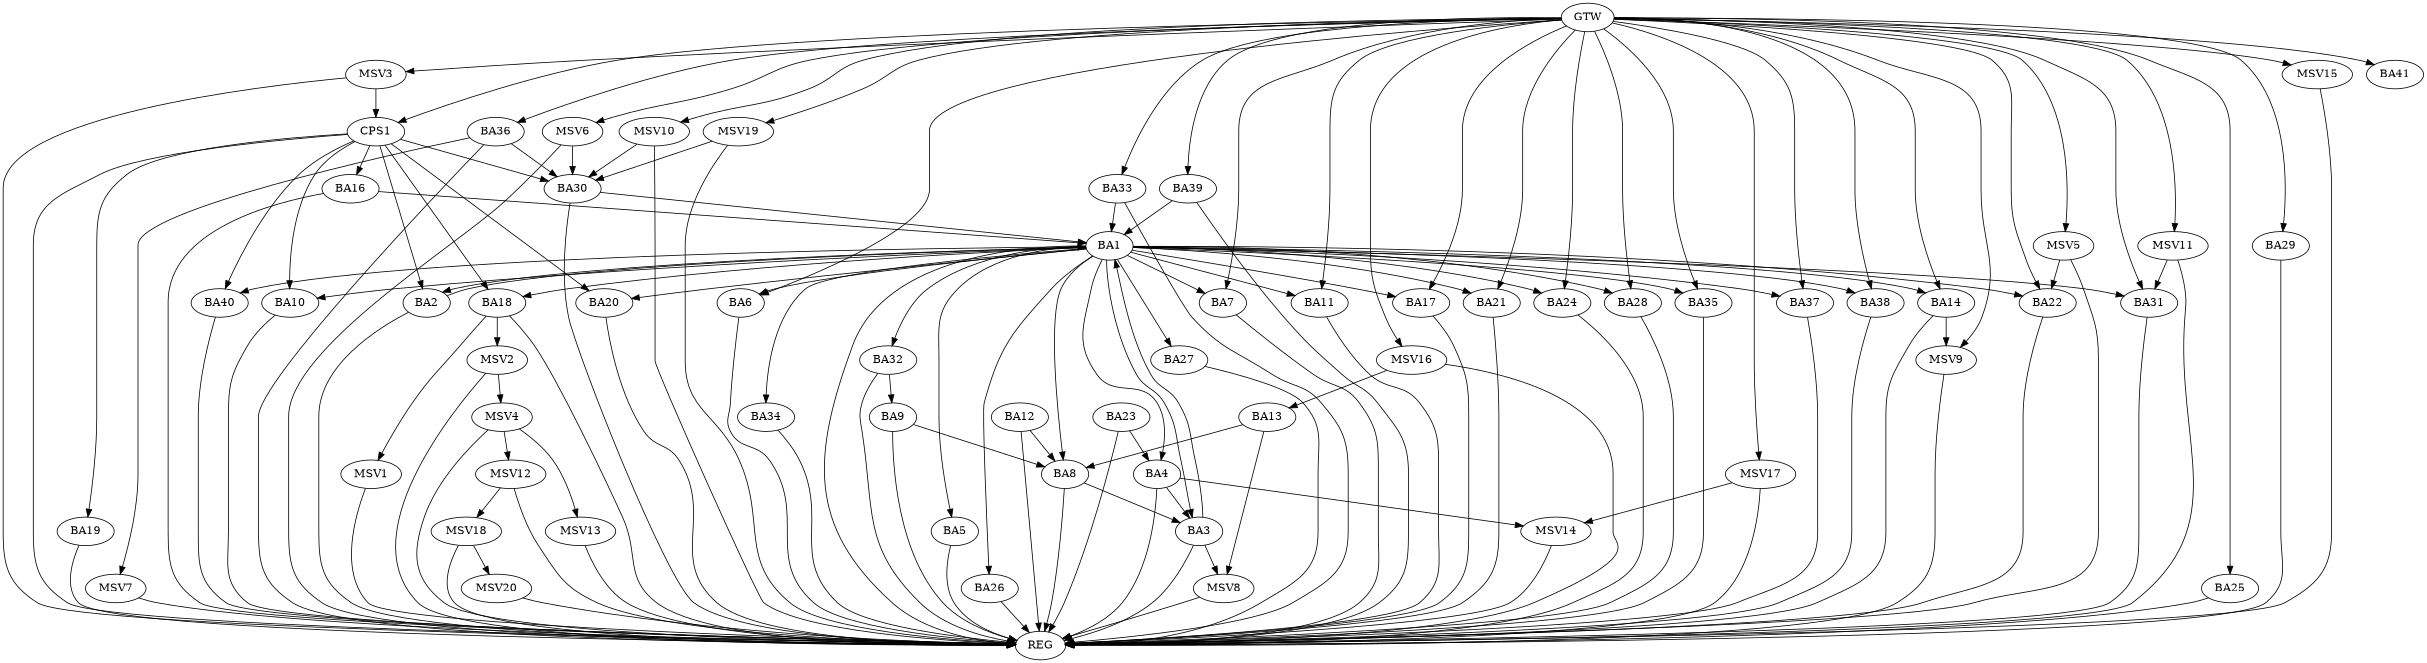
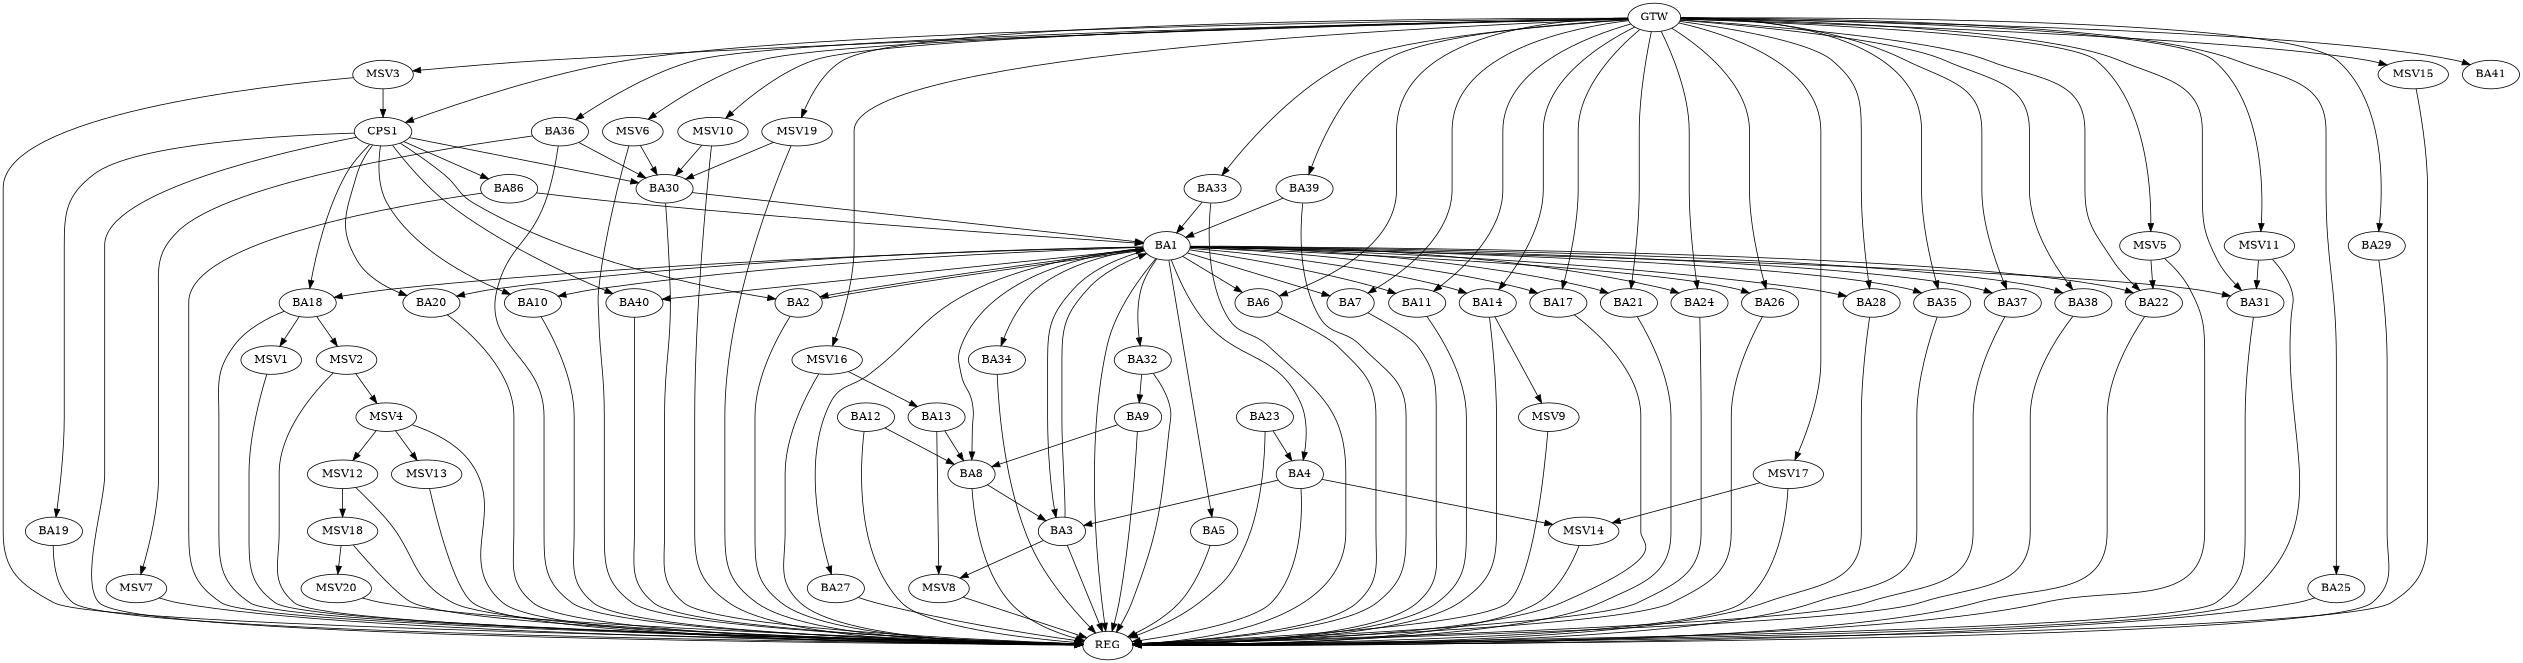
edge "GTW" -> "MSV9": now "GTW" -> "BA26"
node "BA16": label "BA16" -> "BA86"
